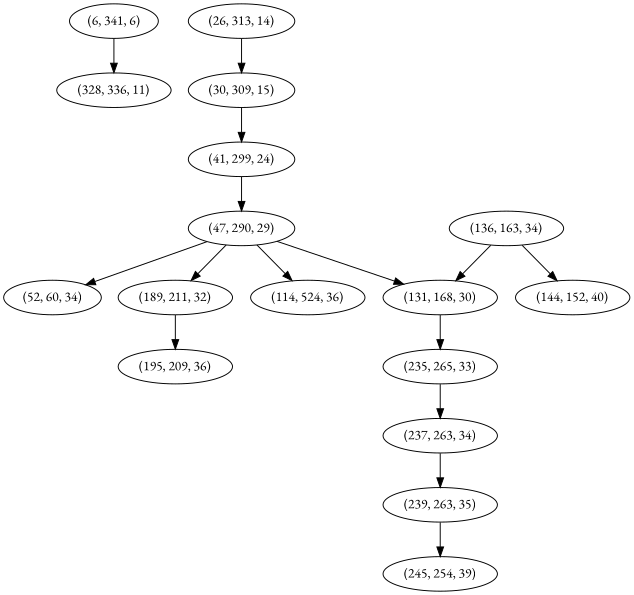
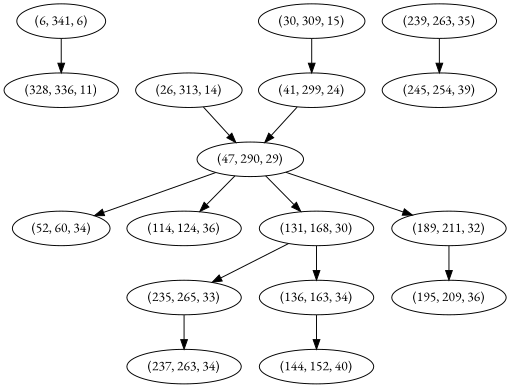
edge "(26, 313, 14)" -> "(30, 309, 15)": now "(26, 313, 14)" -> "(47, 290, 29)"
edge "(136, 163, 34)" -> "(131, 168, 30)": reversed
node "(114, 524, 36)": label "(114, 524, 36)" -> "(114, 124, 36)"
edge "(237, 263, 34)" -> "(239, 263, 35)": removed
